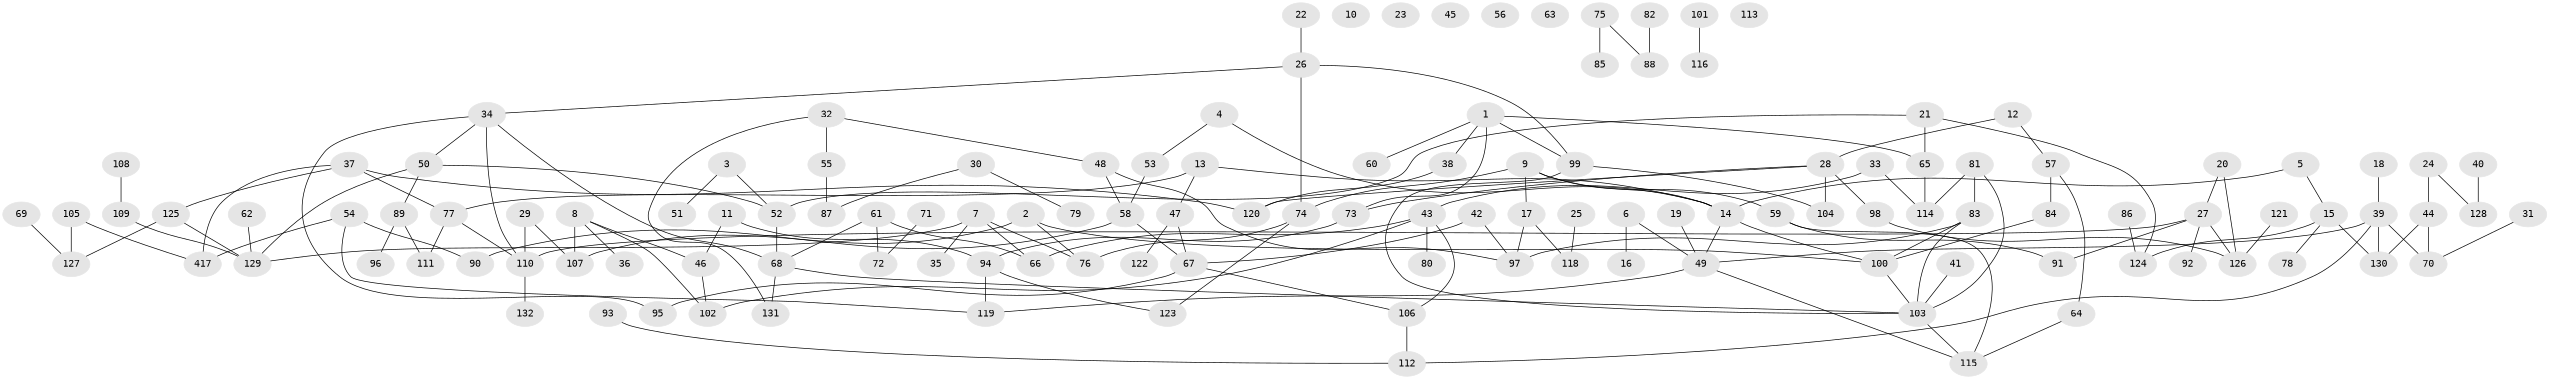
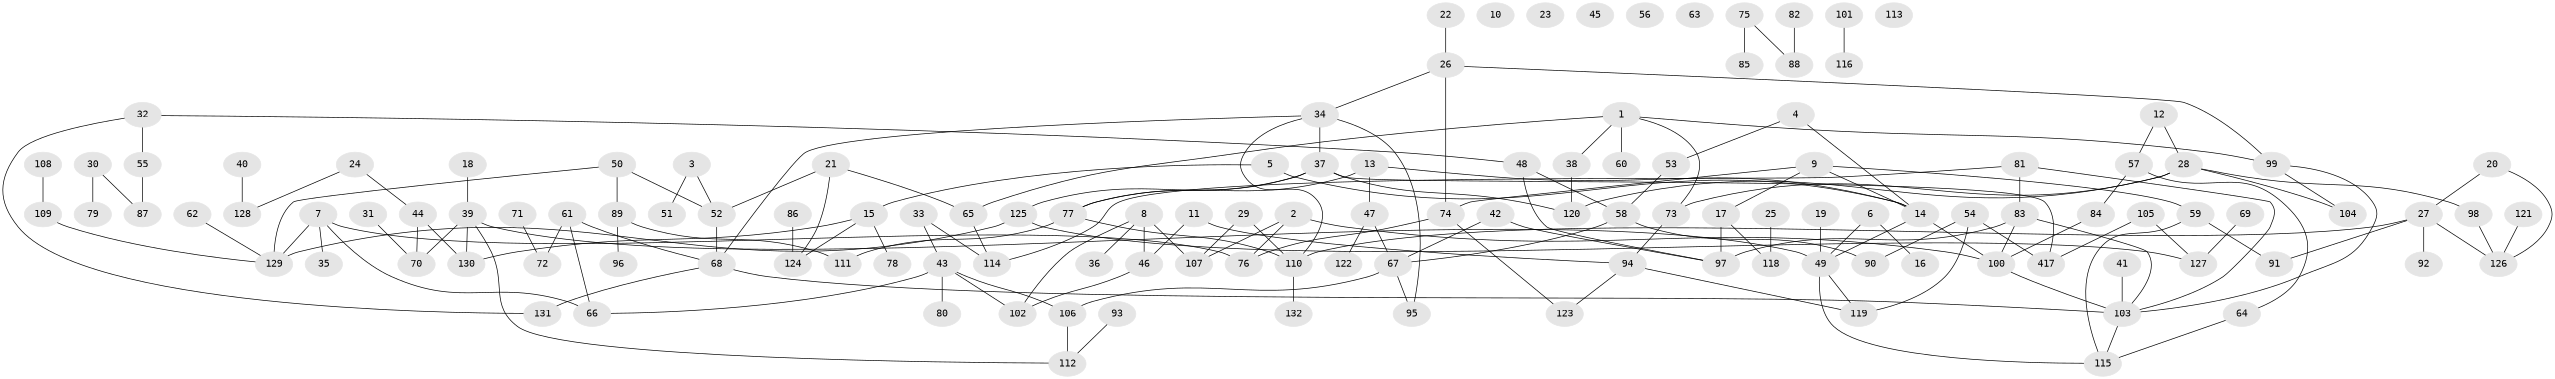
edge "34" -- "50": now "34" -- "37"
